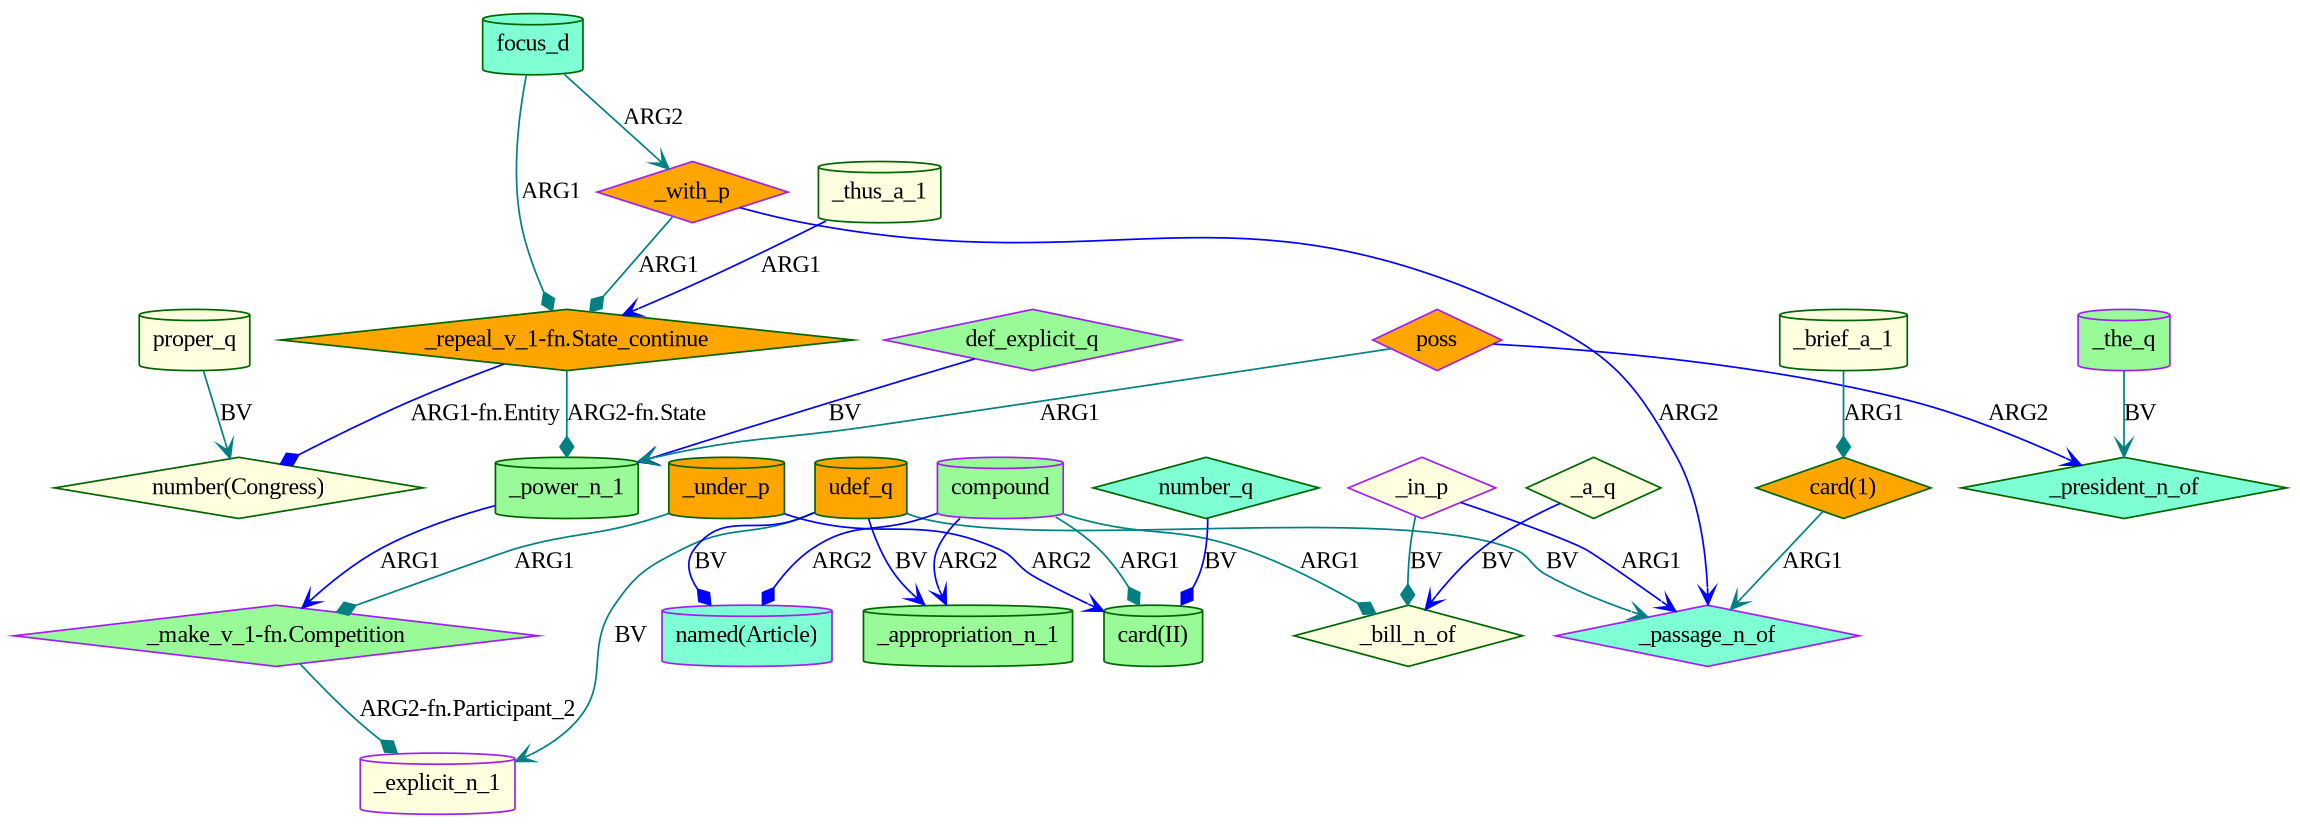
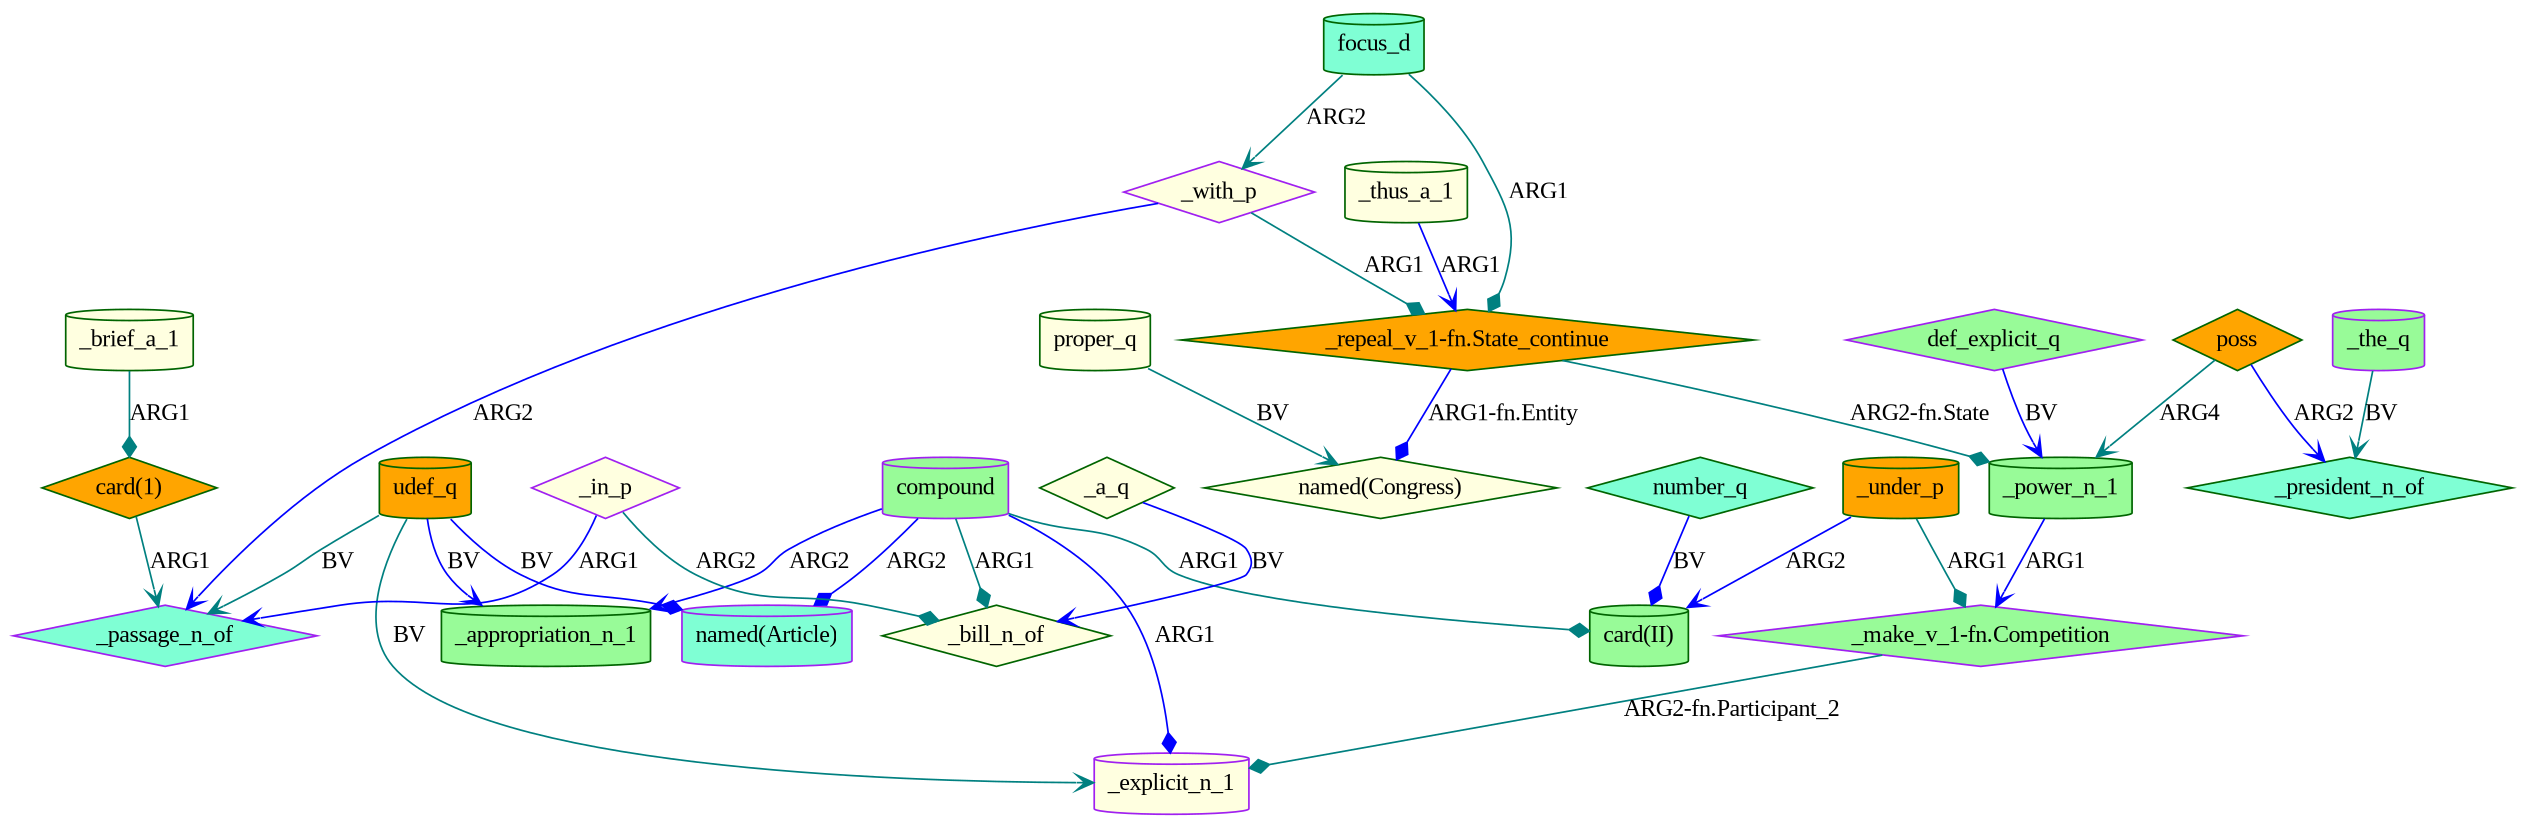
node "_with_p": fillcolor orange -> lightyellow
node "poss": color purple -> darkgreen
edge "poss" -> "_power_n_1": label "ARG1" -> "ARG4"
node "number(Congress)": label "number(Congress)" -> "named(Congress)"
edge "_in_p" -> "_bill_n_of": label "BV" -> "ARG2"
edge "compound" -> "_explicit_n_1": added, label "ARG1"
